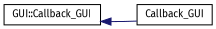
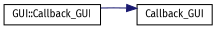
edge "Callback_GUI" -> "GUI::Callback_GUI": reversed
